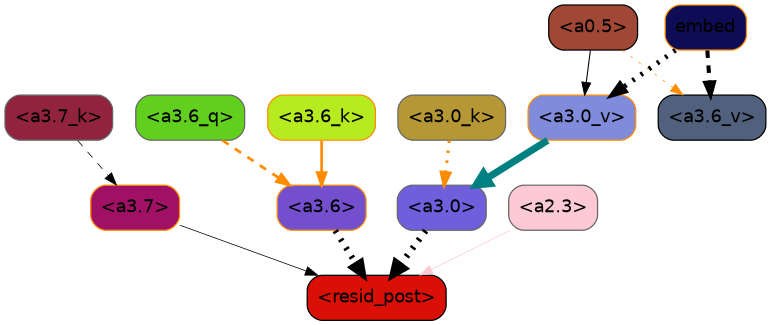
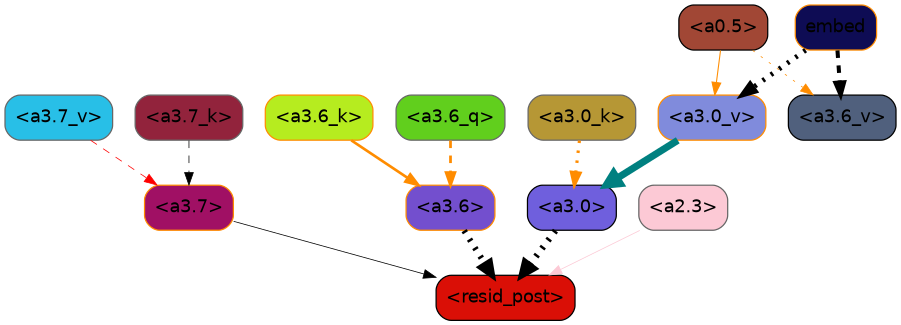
edge "<a0.5>" -> "<a3.0_v>": color black -> darkorange
node "<a3.7_v>": added
node "<a3.0>": color gray40 -> black
